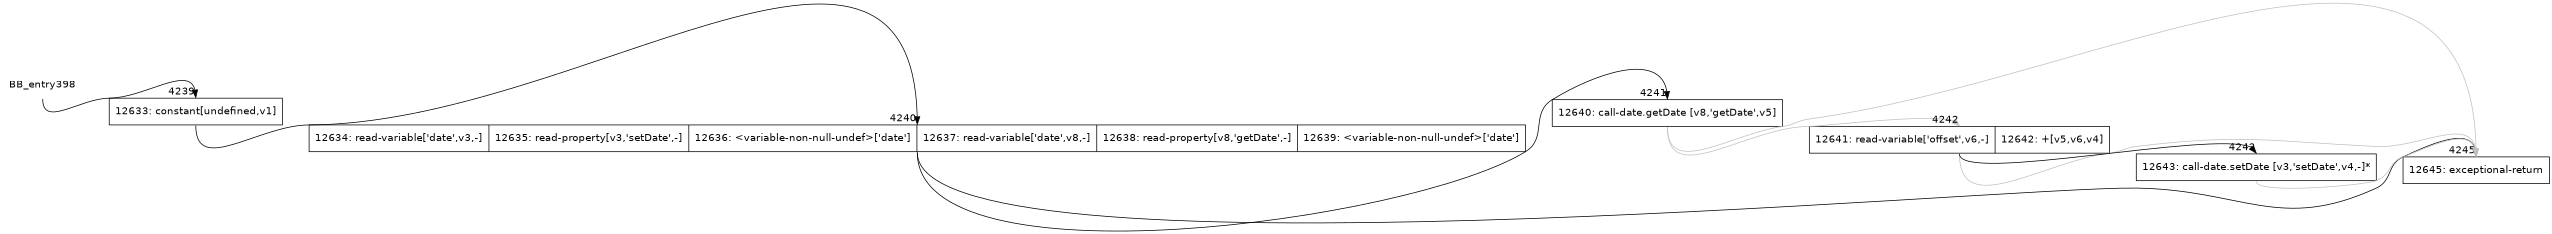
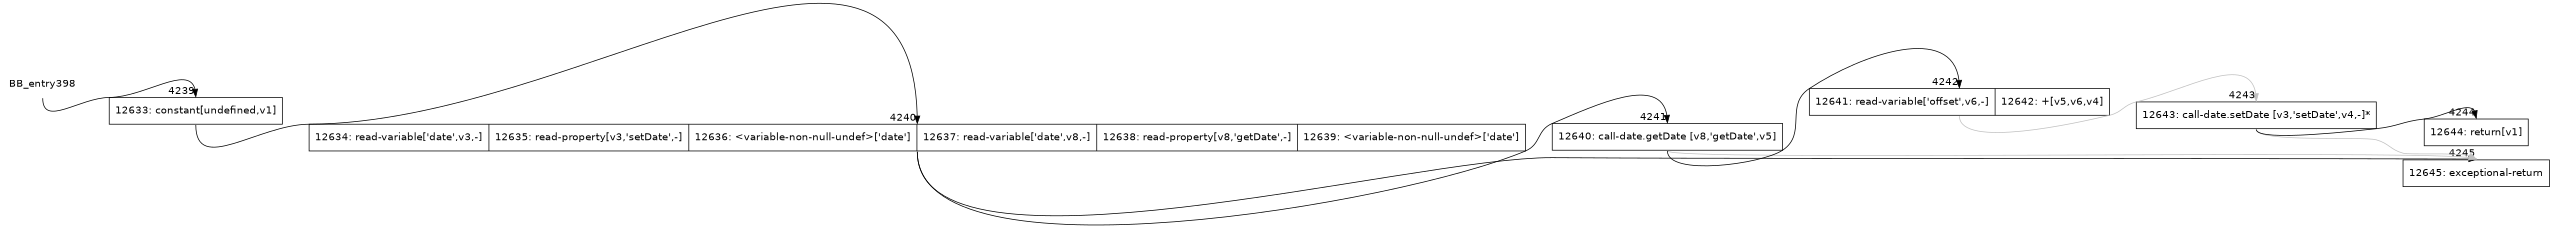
edge "12640: call-date.getDate [v8,'getDate',v5]" -> "12641: read-variable['offset',v6,-]": color gray -> black
node "12644: return[v1]": added
edge "12641: read-variable['offset',v6,-]" -> "12645: exceptional-return": removed
edge "12641: read-variable['offset',v6,-]" -> "12643: call-date.setDate [v3,'setDate',v4,-]*": color black -> gray
